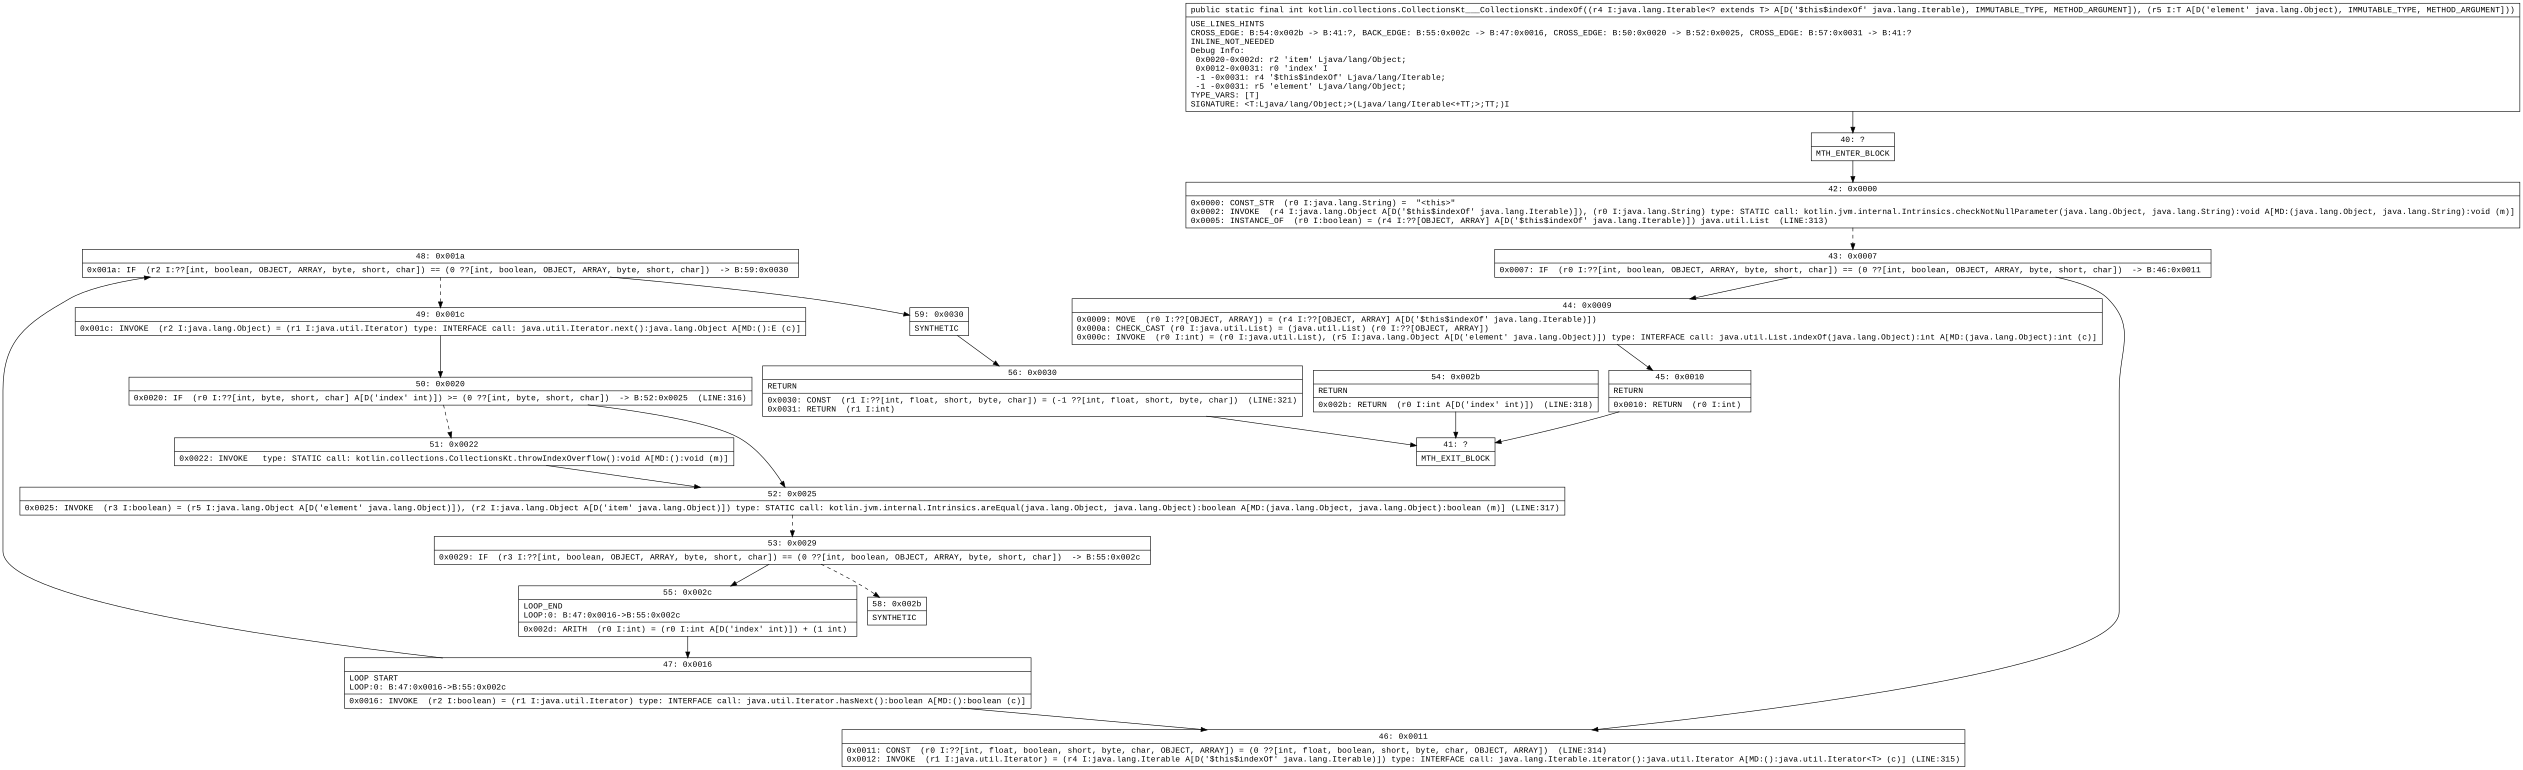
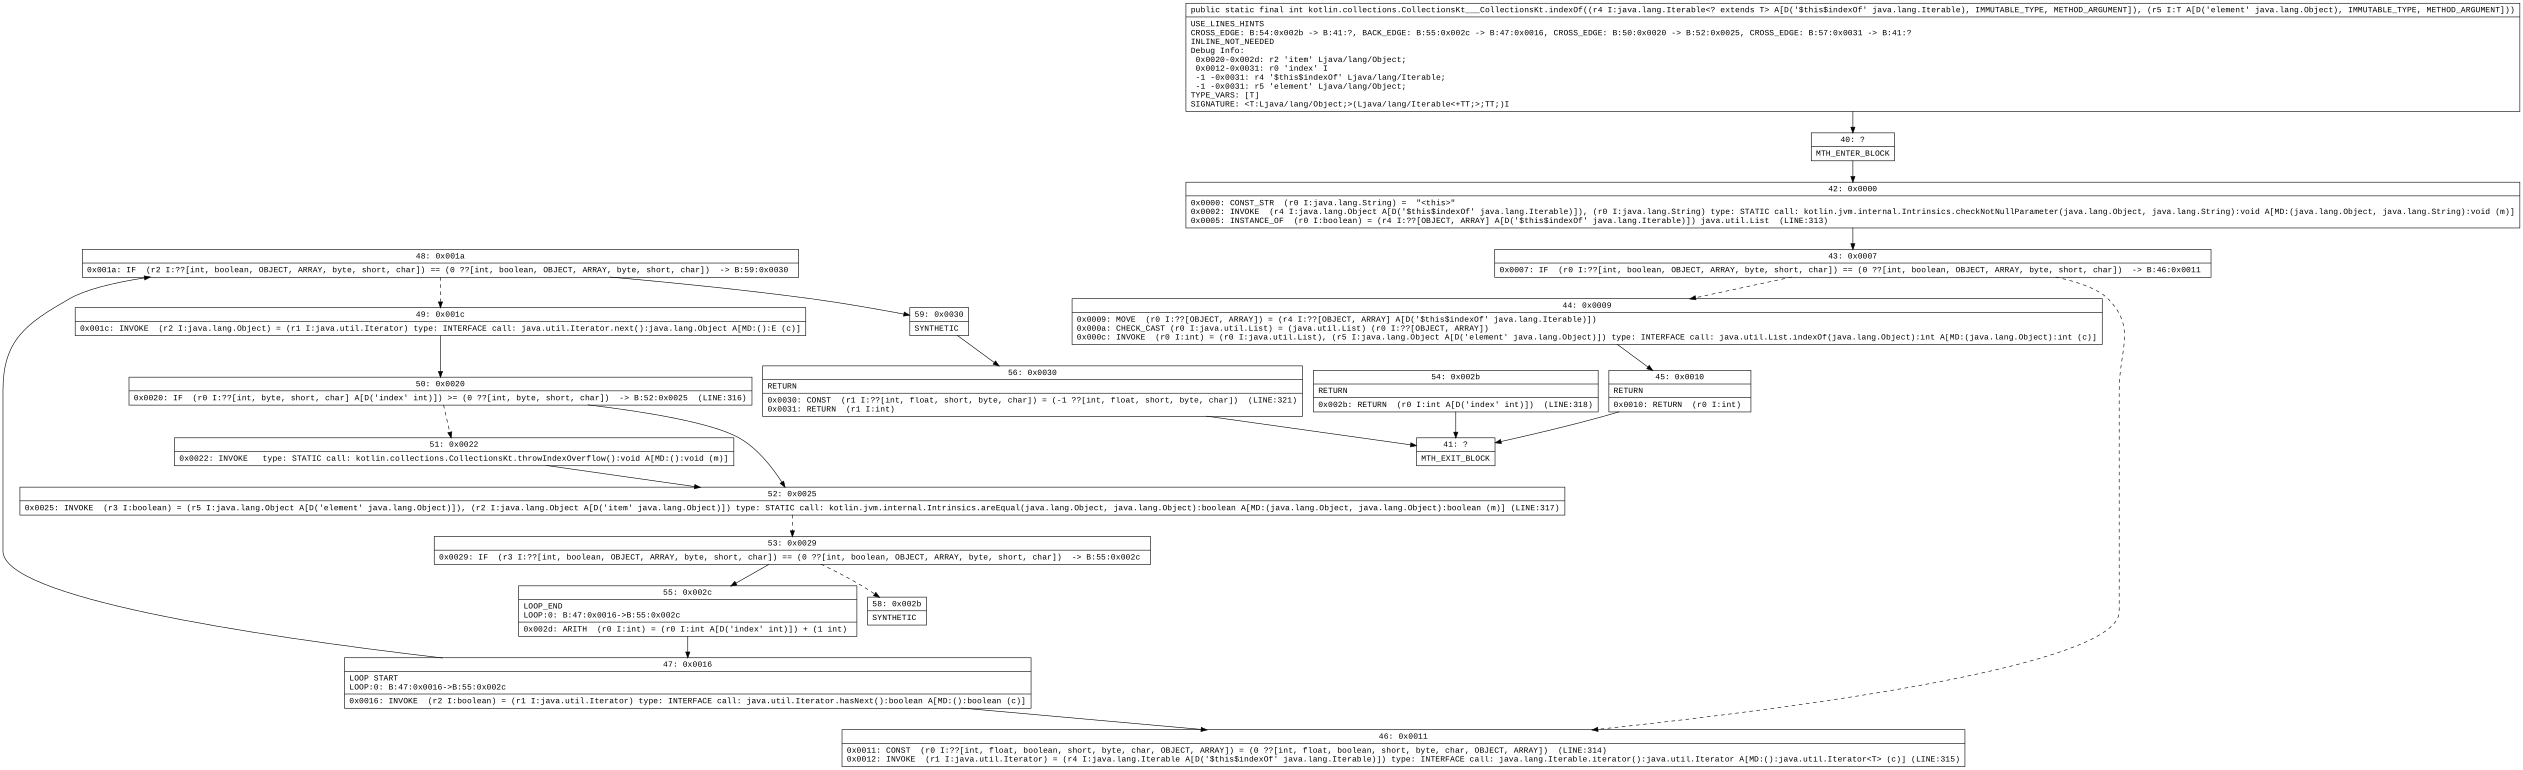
edge "42: 0x0000" -> "43: 0x0007": style dashed -> solid
edge "43: 0x0007" -> "44: 0x0009": style solid -> dashed
edge "43: 0x0007" -> "46: 0x0011": style solid -> dashed
